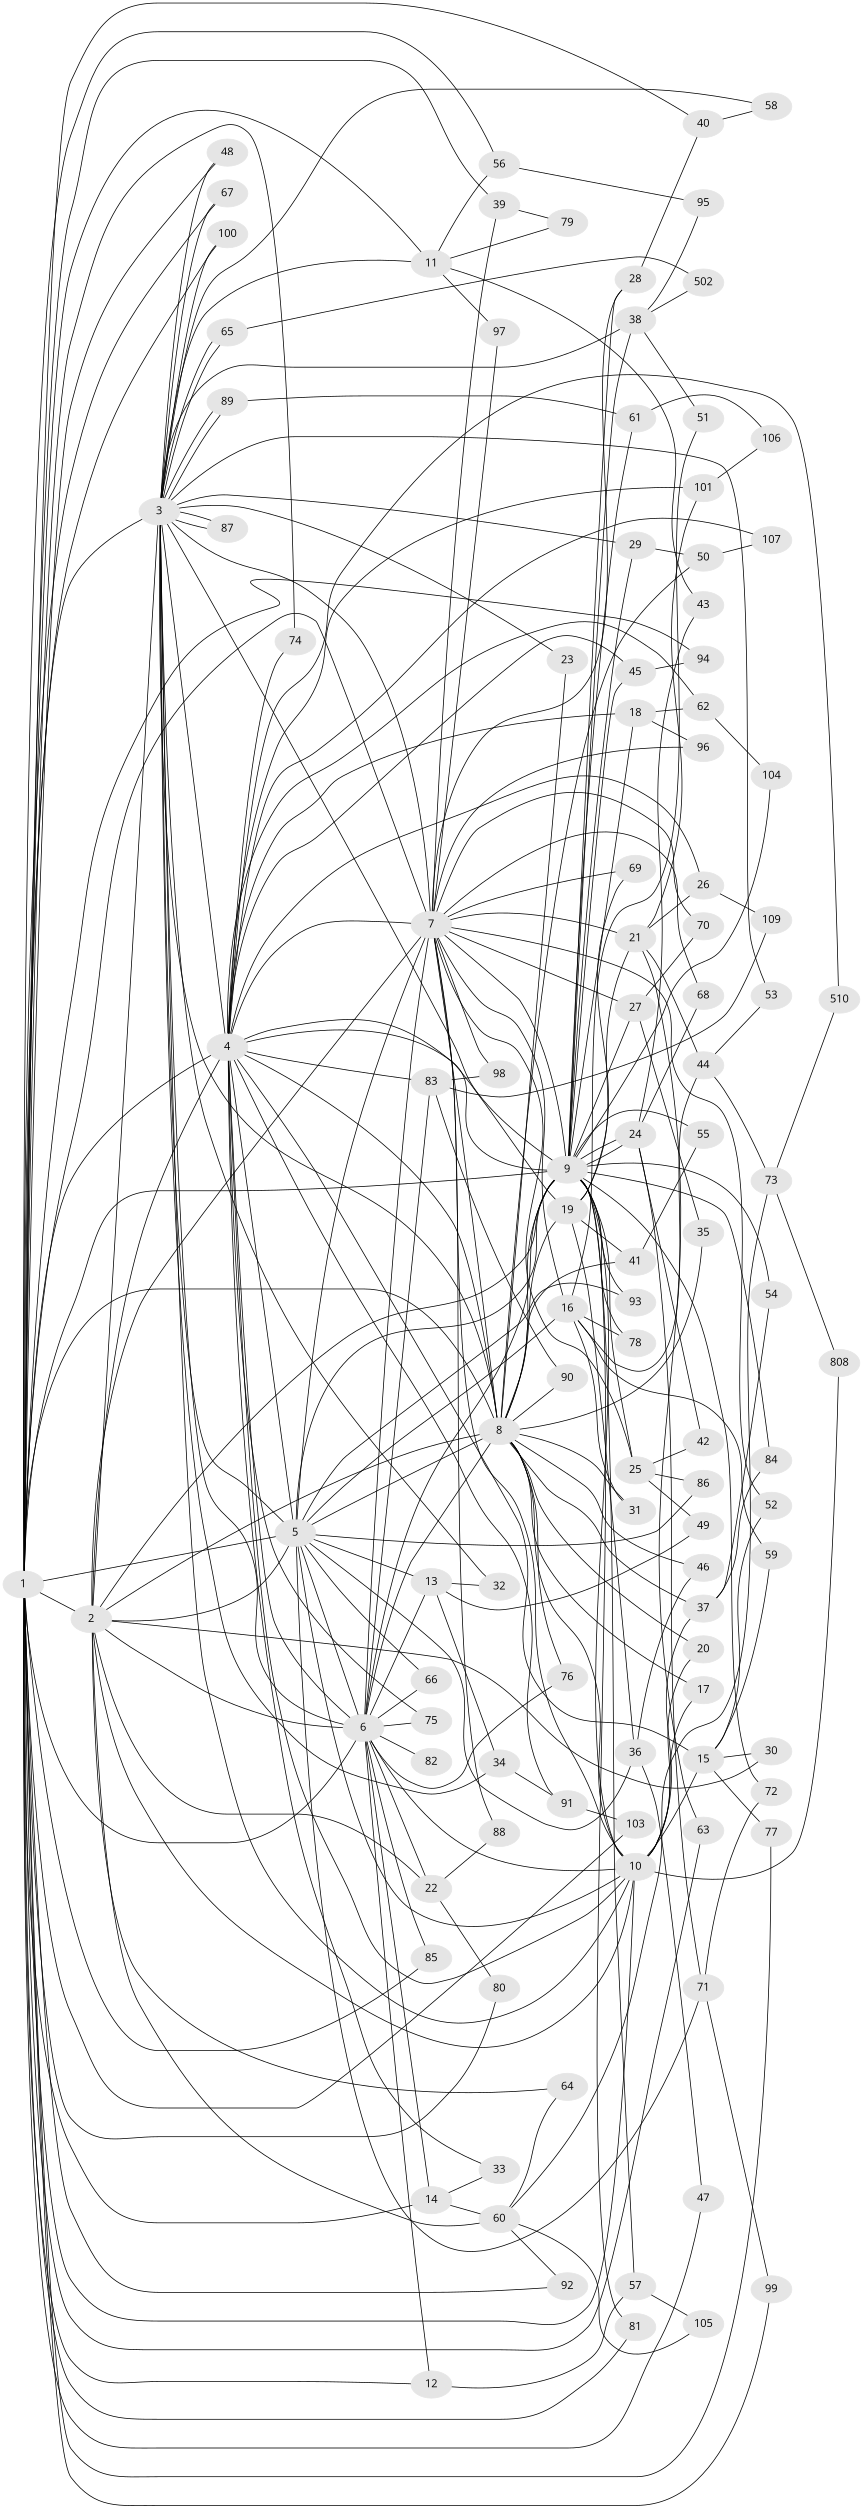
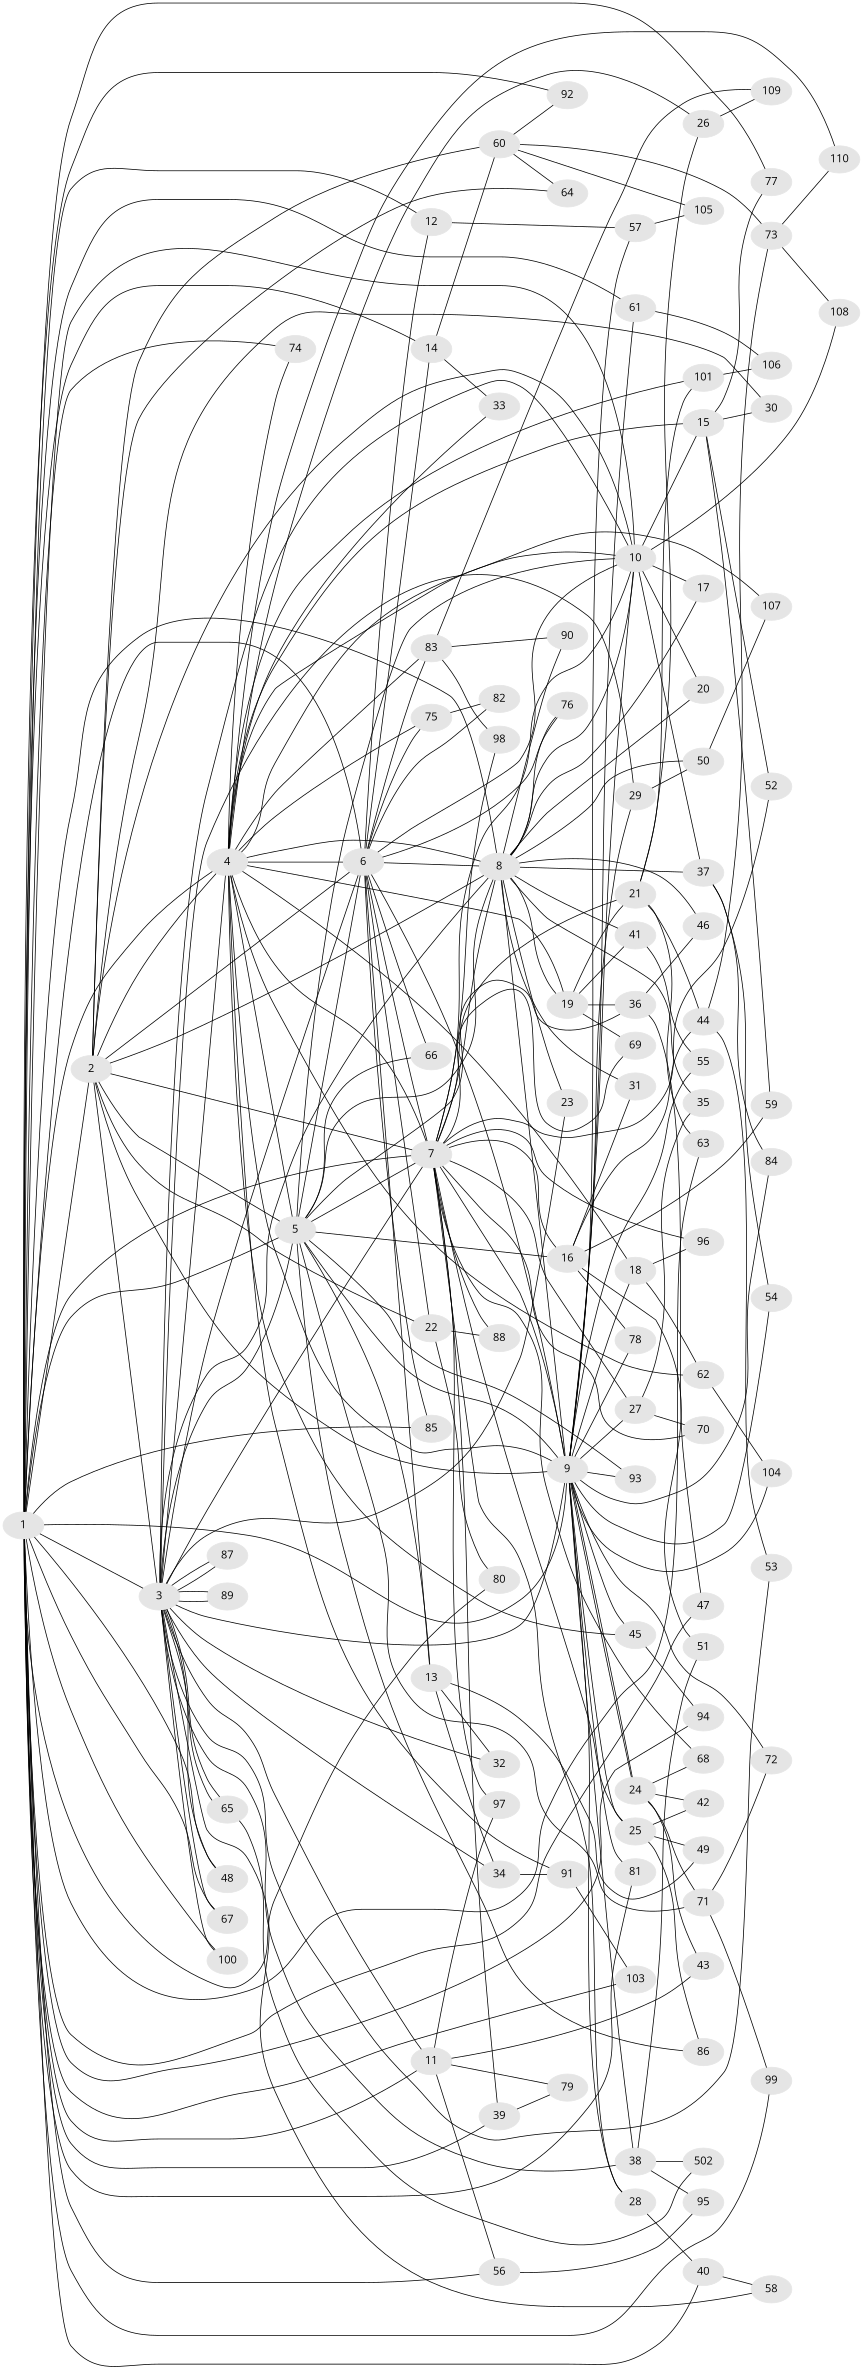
edge "89" -- "61": now "1" -- "61"
edge "82" -- "75": added
node "510": label "510" -> "110"
node "808": label "808" -> "108"
